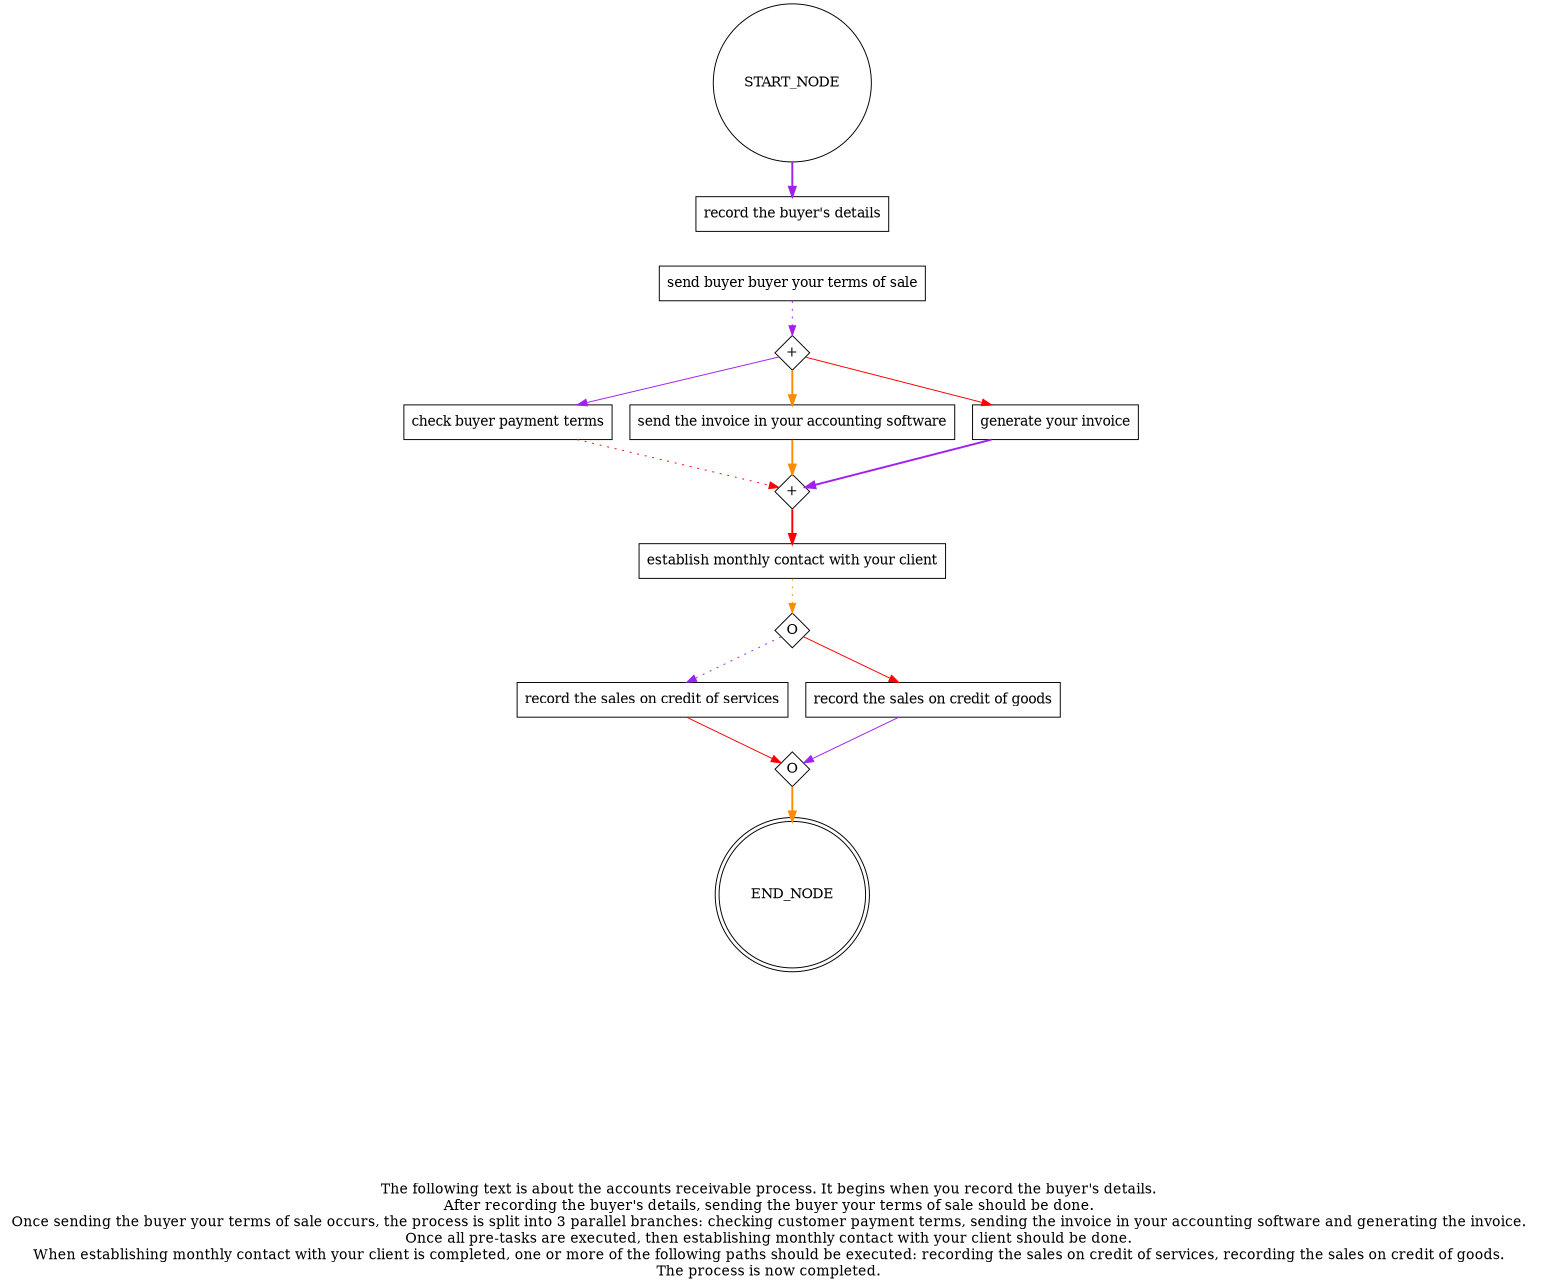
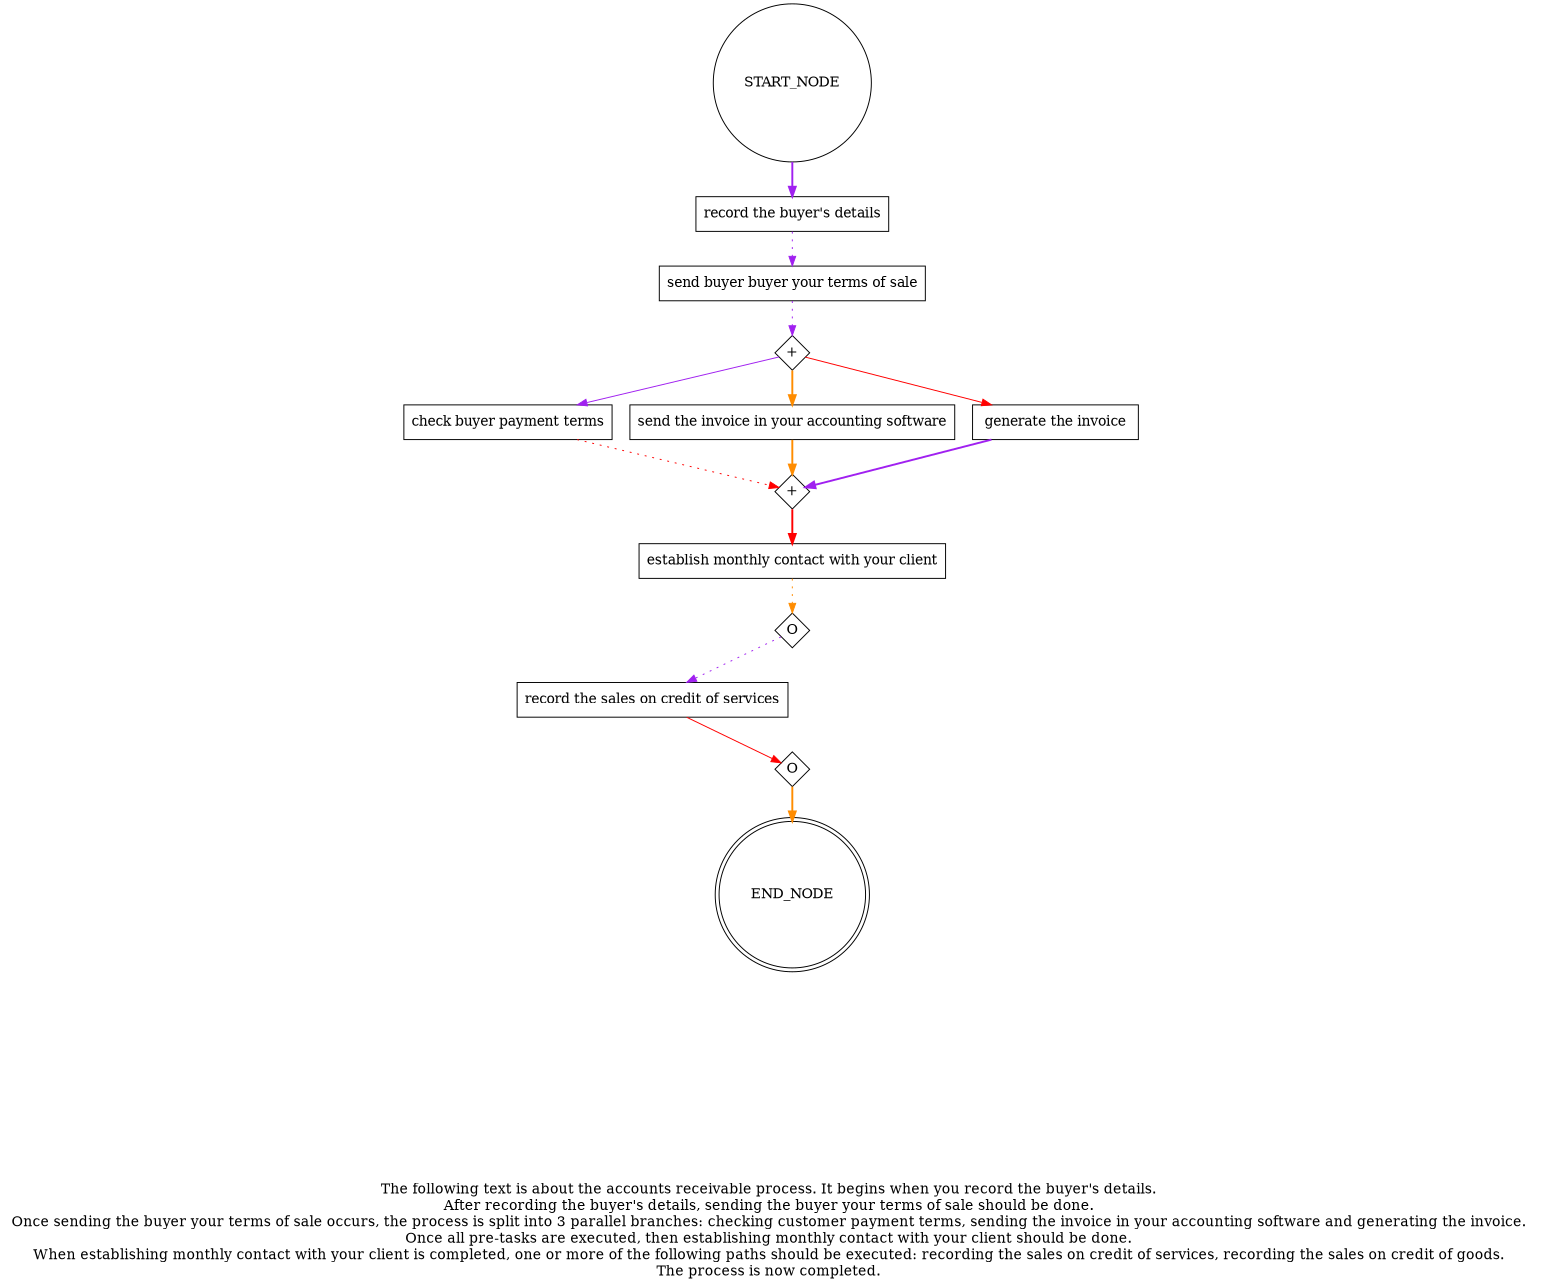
edge "record the buyer's details" -> "send buyer buyer your terms of sale": added
node "generate your invoice": label "generate your invoice" -> "generate the invoice"
node "record the sales on credit of goods": removed
